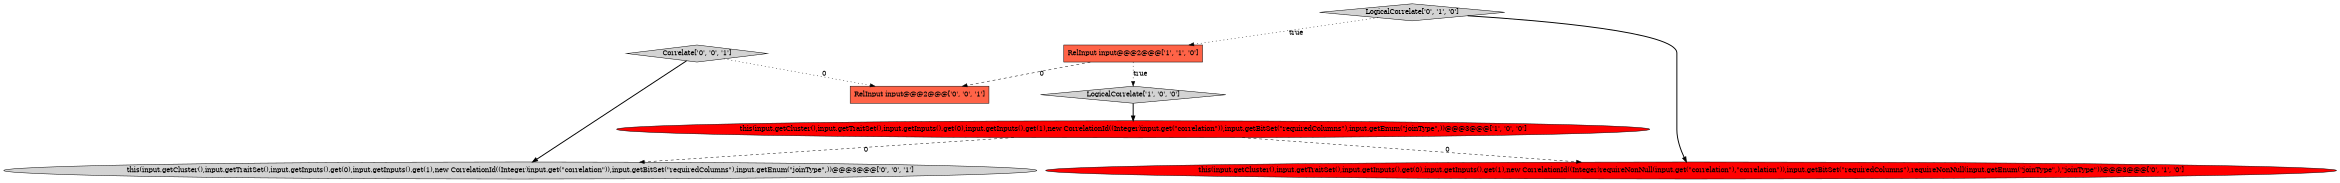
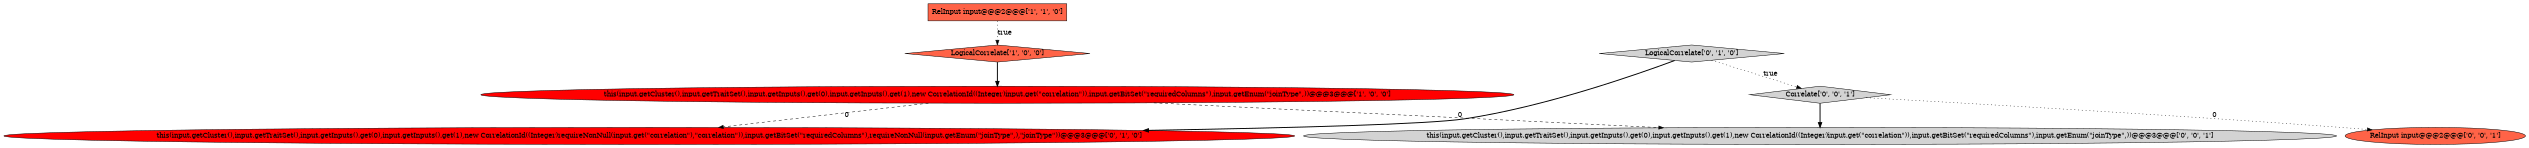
edge "LogicalCorrelate['0', '1', '0']" -> "RelInput input@@@2@@@['1', '1', '0']": now "LogicalCorrelate['0', '1', '0']" -> "Correlate['0', '0', '1']"
edge "RelInput input@@@2@@@['1', '1', '0']" -> "RelInput input@@@2@@@['0', '0', '1']": removed, label "0"
node "RelInput input@@@2@@@['0', '0', '1']": shape box -> ellipse
node "LogicalCorrelate['1', '0', '0']": fillcolor lightgray -> tomato
